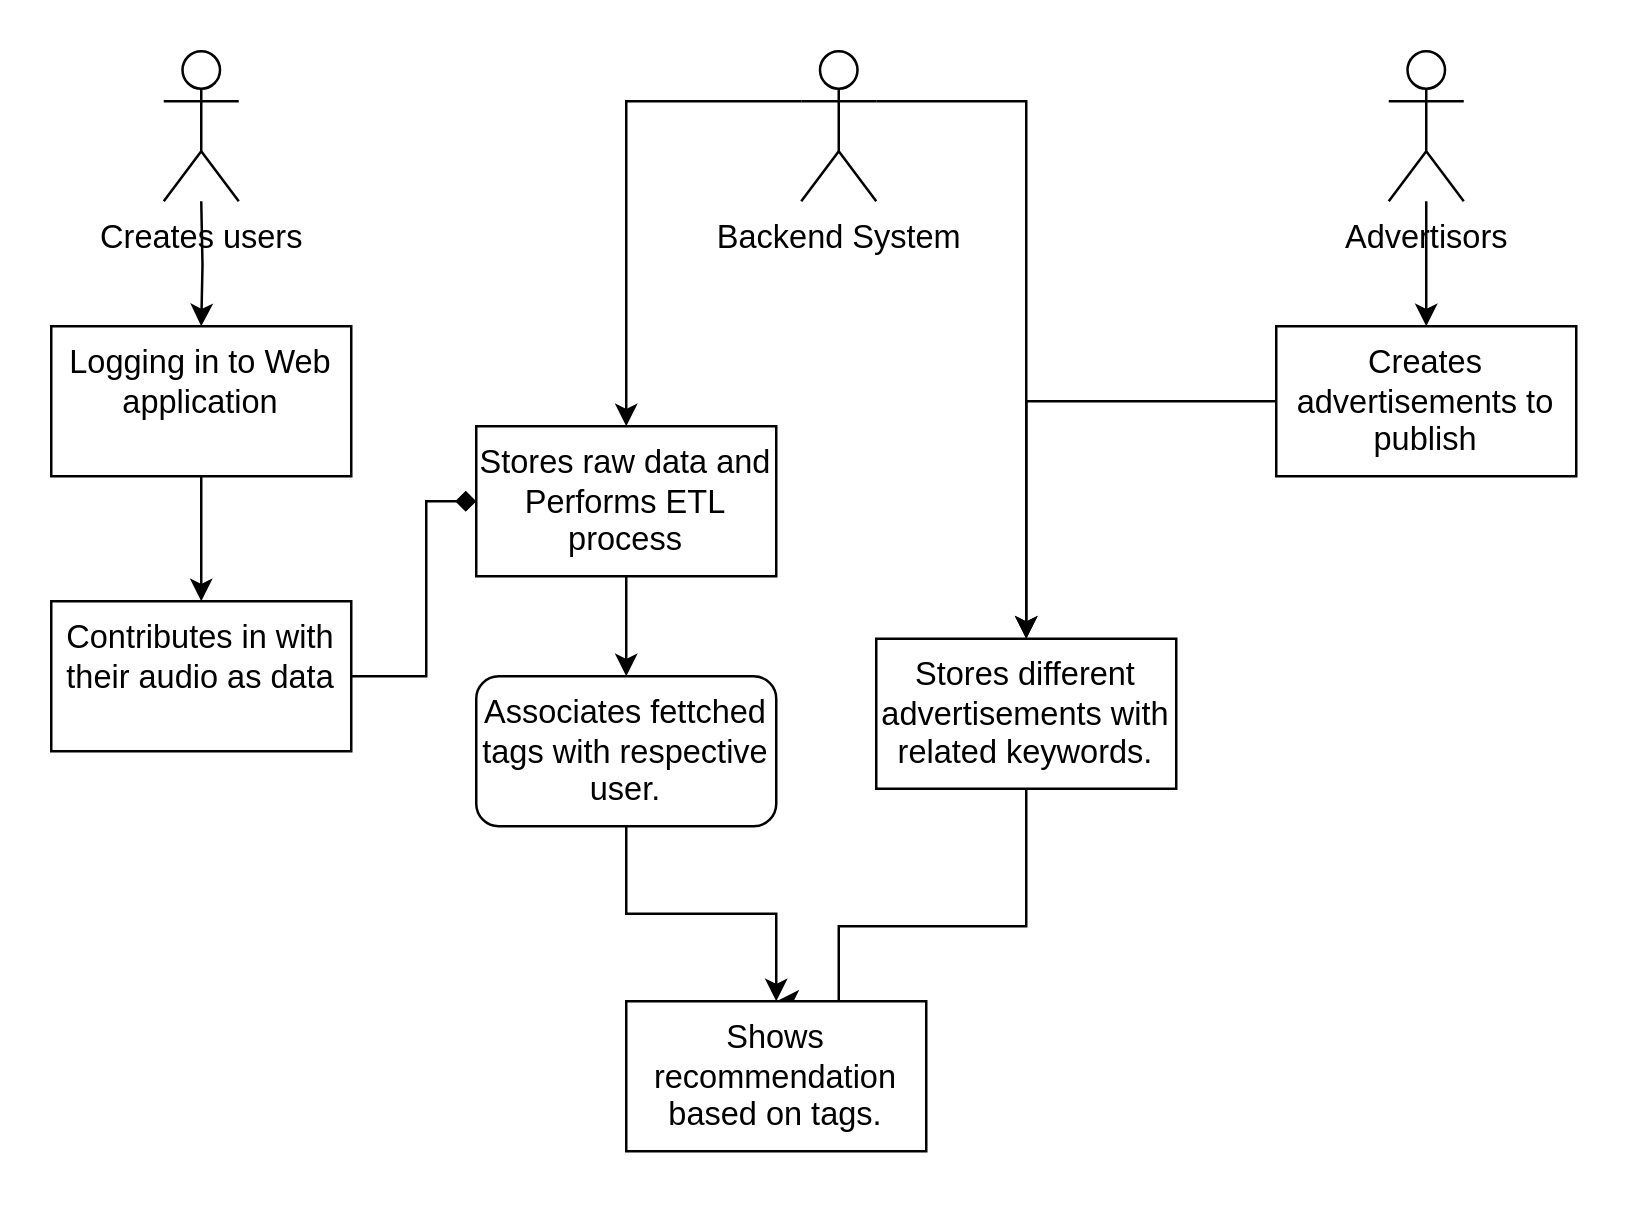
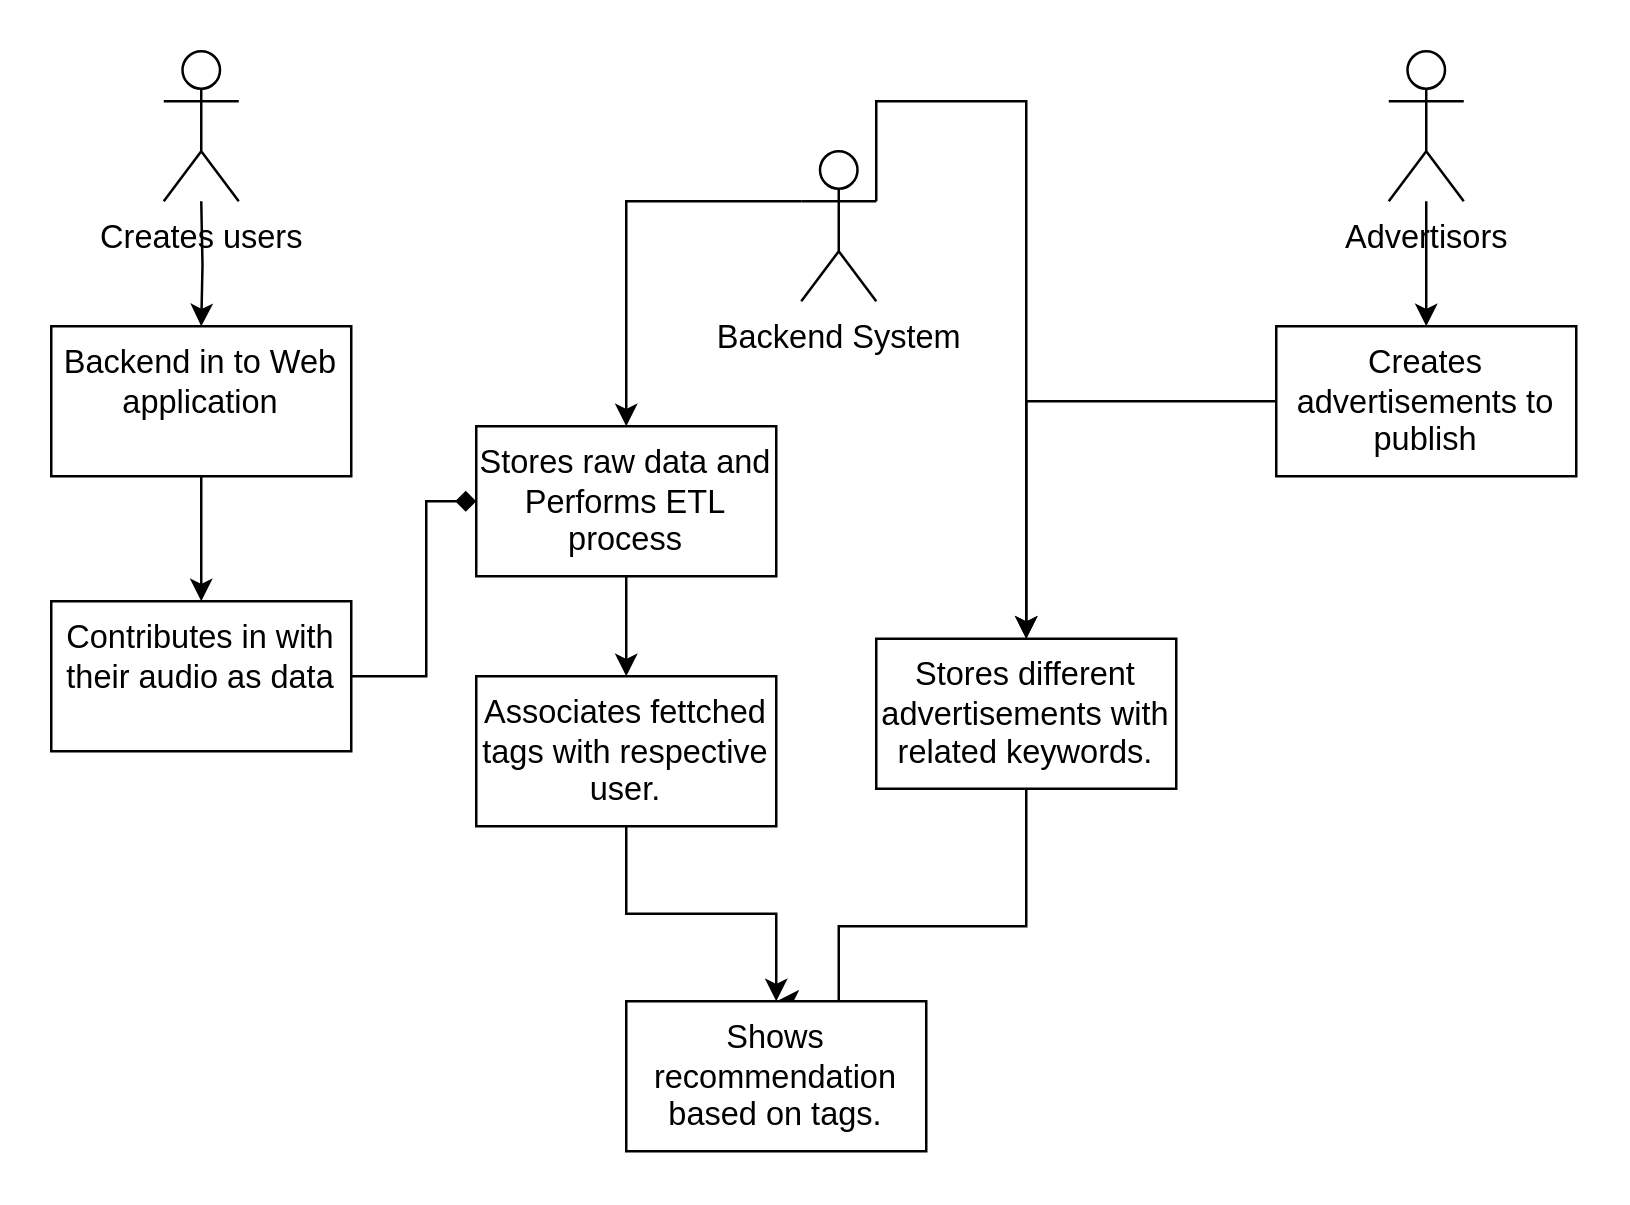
node "Backend System": moved (839, 126) -> (839, 226)
node "Logging in to Web application": label "Logging in to Web application" -> "Backend in to Web application"
node "Associates fettched tags with respective user.": shape rounded rectangle -> rectangle
